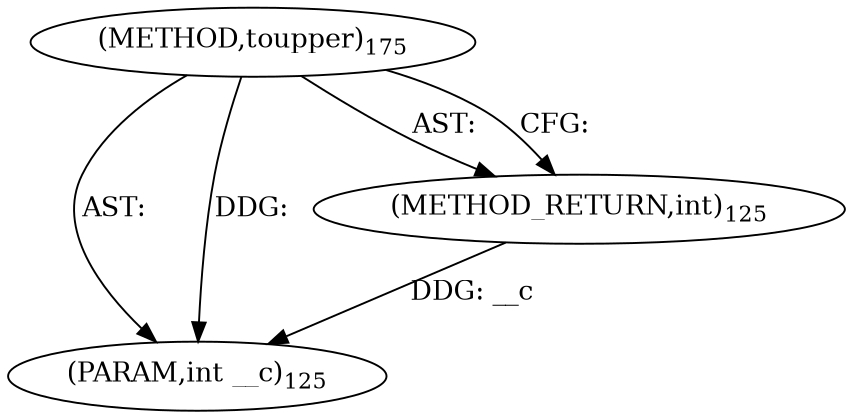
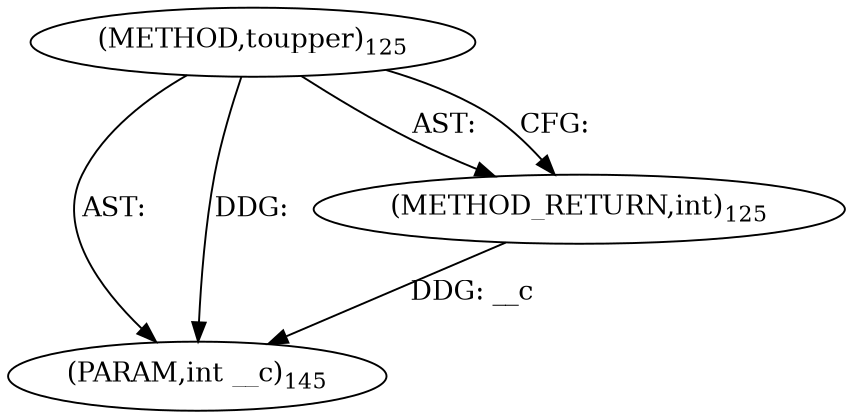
node "(METHOD,toupper)": text "175" -> "125"
node "(PARAM,int __c)": text "125" -> "145"
